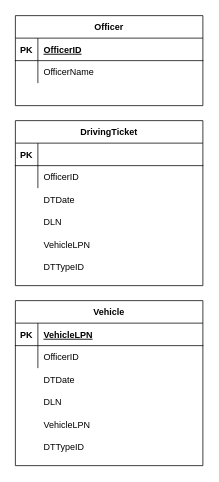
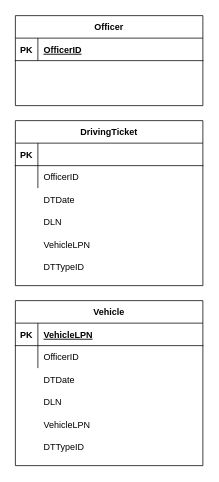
node "OfficerName": removed
